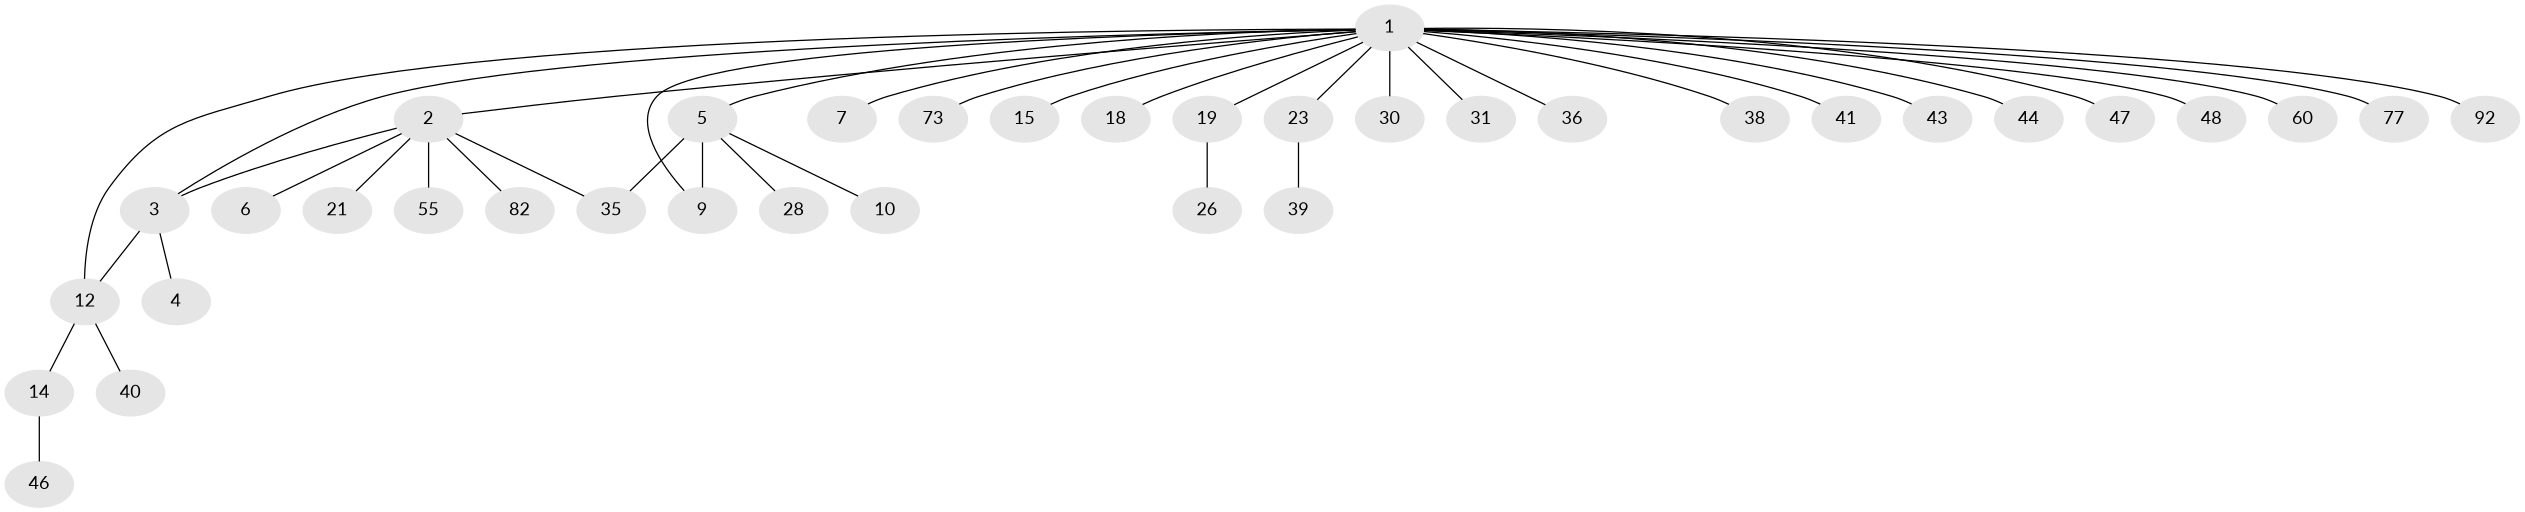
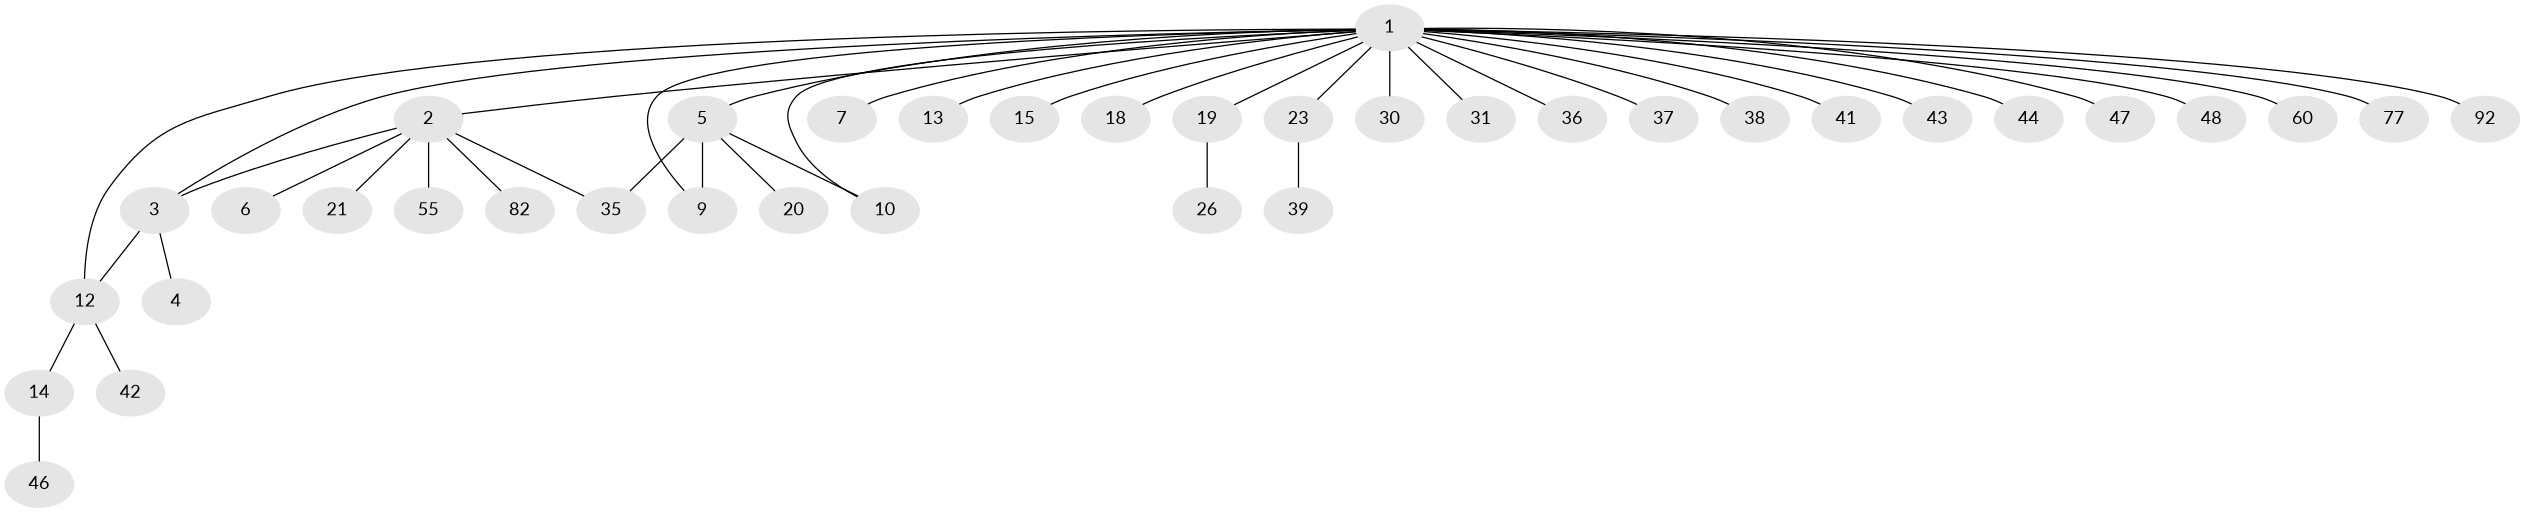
edge "1" -- "10": added
node "73": label "73" -> "13"
node "37": added
node "28": label "28" -> "20"
node "40": label "40" -> "42"
